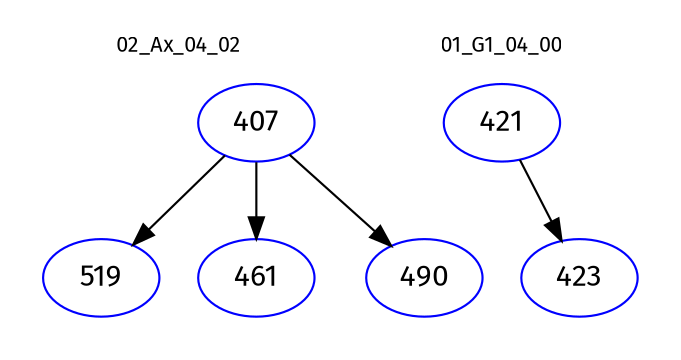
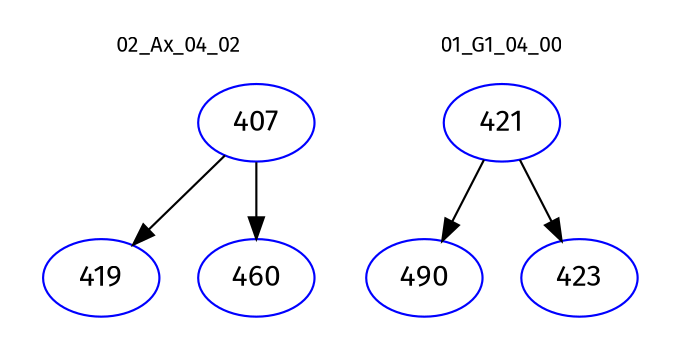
edge "407" -> "490": now "421" -> "490"
node "519": label "519" -> "419"
node "461": label "461" -> "460"
